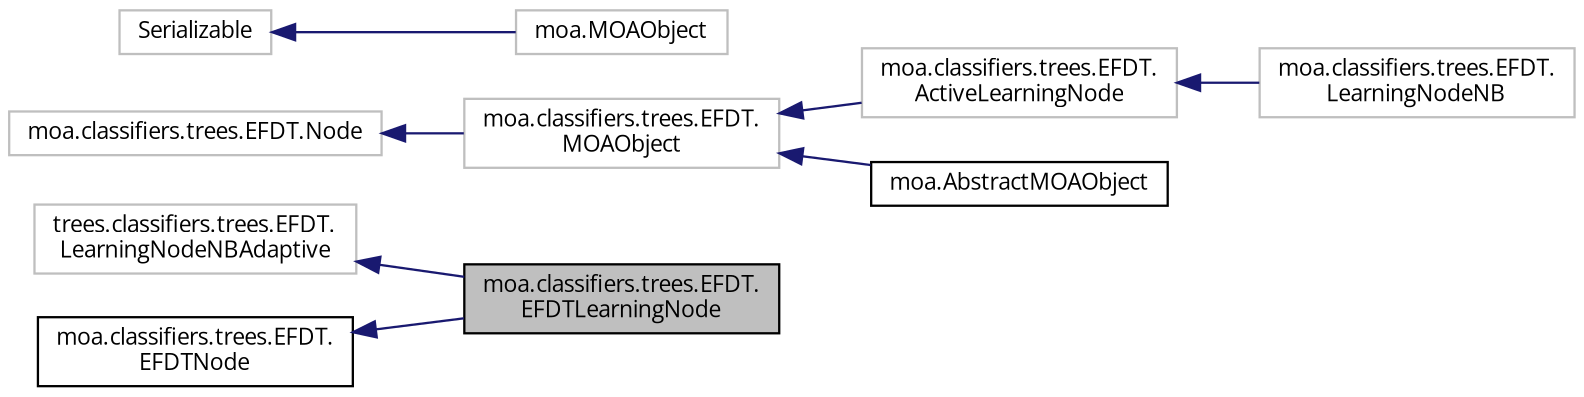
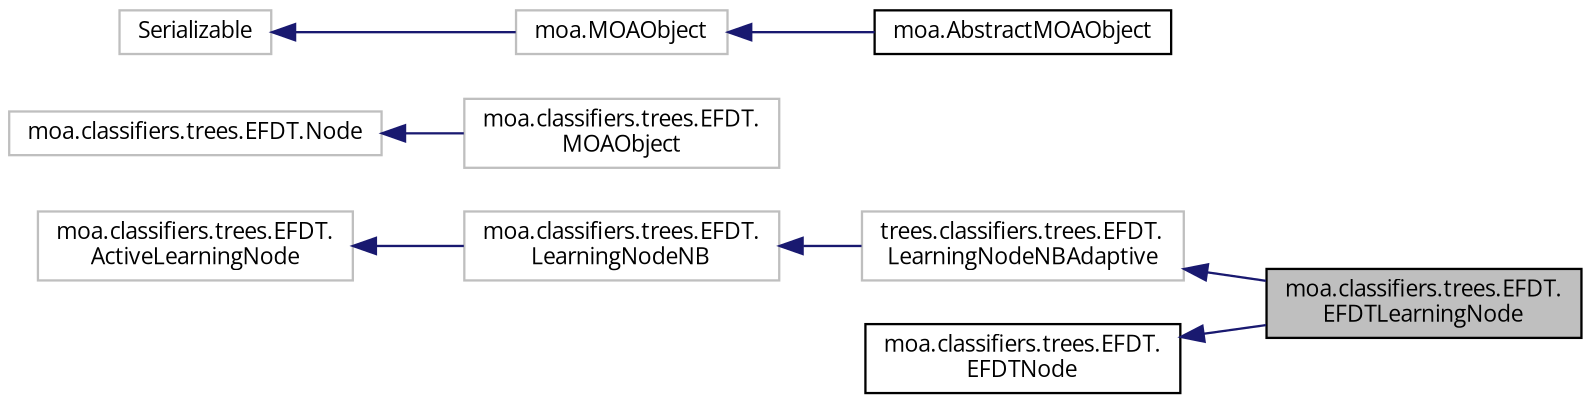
edge "moa.classifiers.trees.EFDT. ActiveLearningNode" -> "moa.classifiers.trees.EFDT. MOAObject": removed
edge "moa.AbstractMOAObject" -> "moa.classifiers.trees.EFDT. MOAObject": now "moa.AbstractMOAObject" -> "moa.MOAObject"
edge "trees.classifiers.trees.EFDT. LearningNodeNBAdaptive" -> "moa.classifiers.trees.EFDT. LearningNodeNB": added
